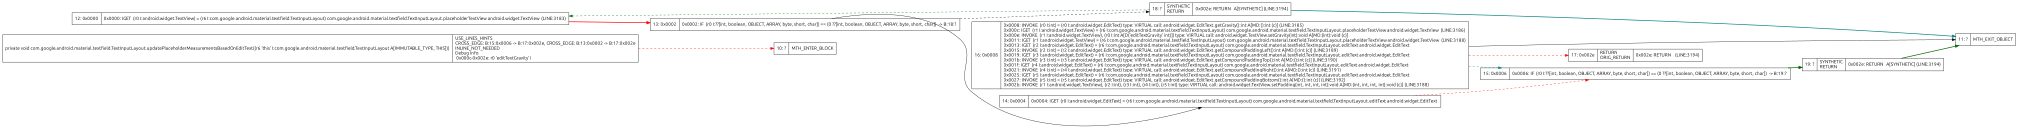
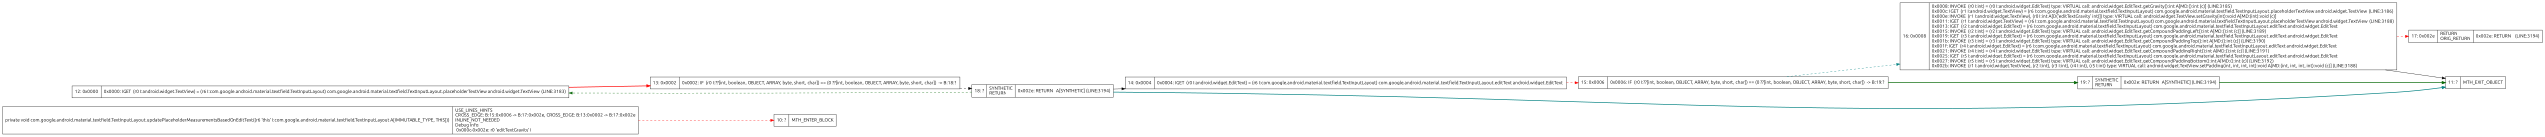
edge "16: 0x0008" -> "15: 0x0006": reversed
edge "13: 0x0002" -> "14: 0x0004": now "18: ?" -> "14: 0x0004"
